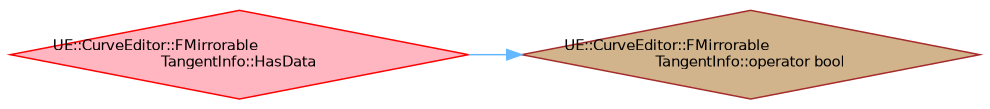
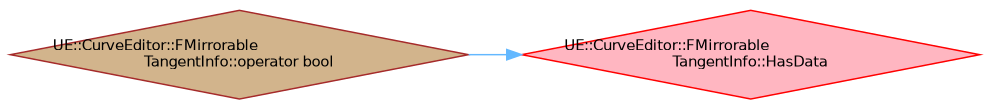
edge "UE::CurveEditor::FMirrorable TangentInfo::HasData" -> "UE::CurveEditor::FMirrorable TangentInfo::operator bool": reversed
